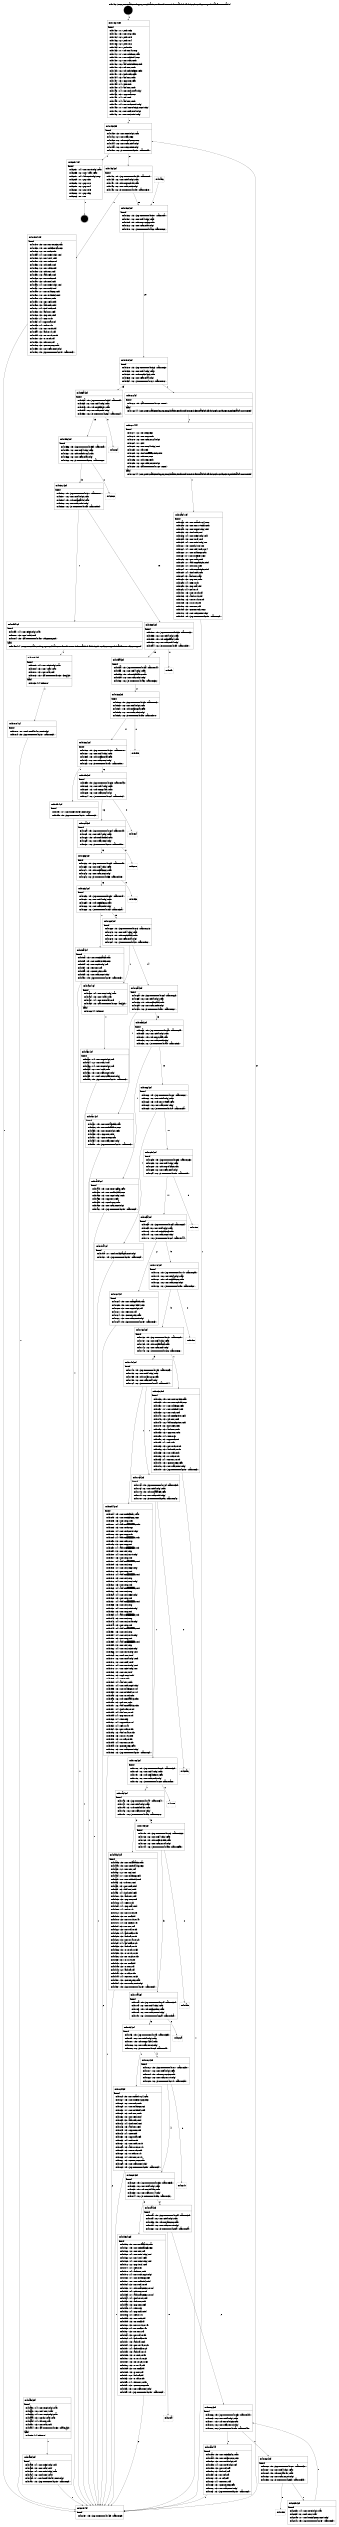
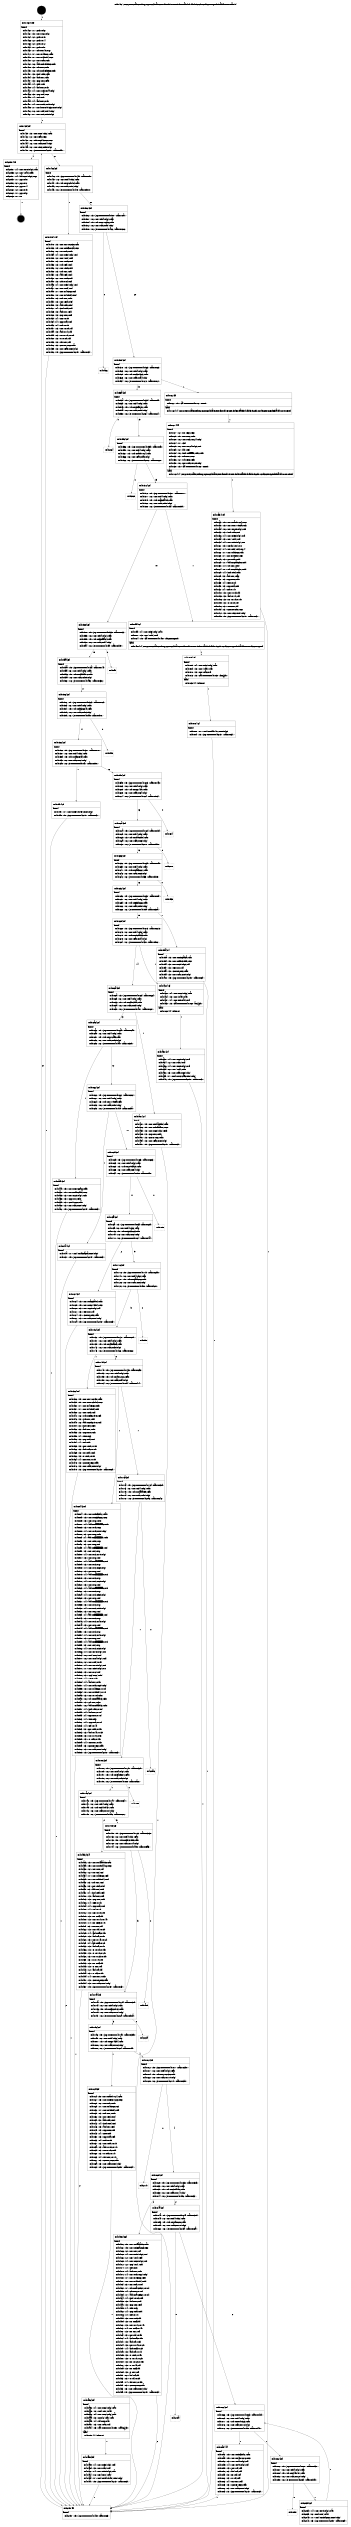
edge "0x401a66" -> "0x401502 [28]": reversed
